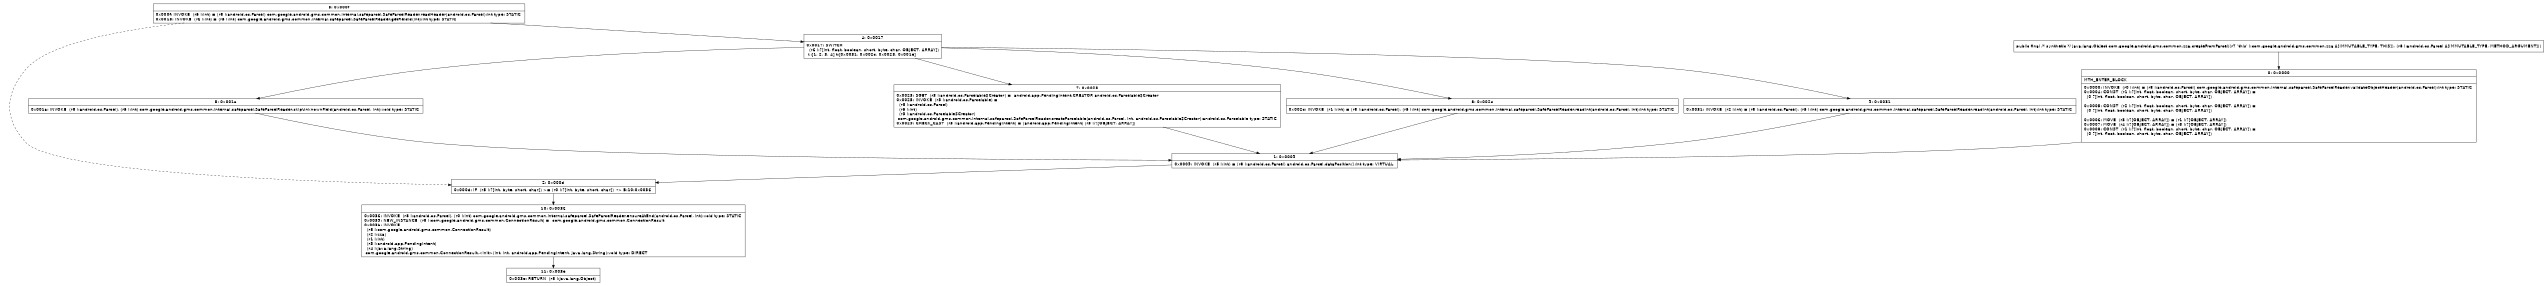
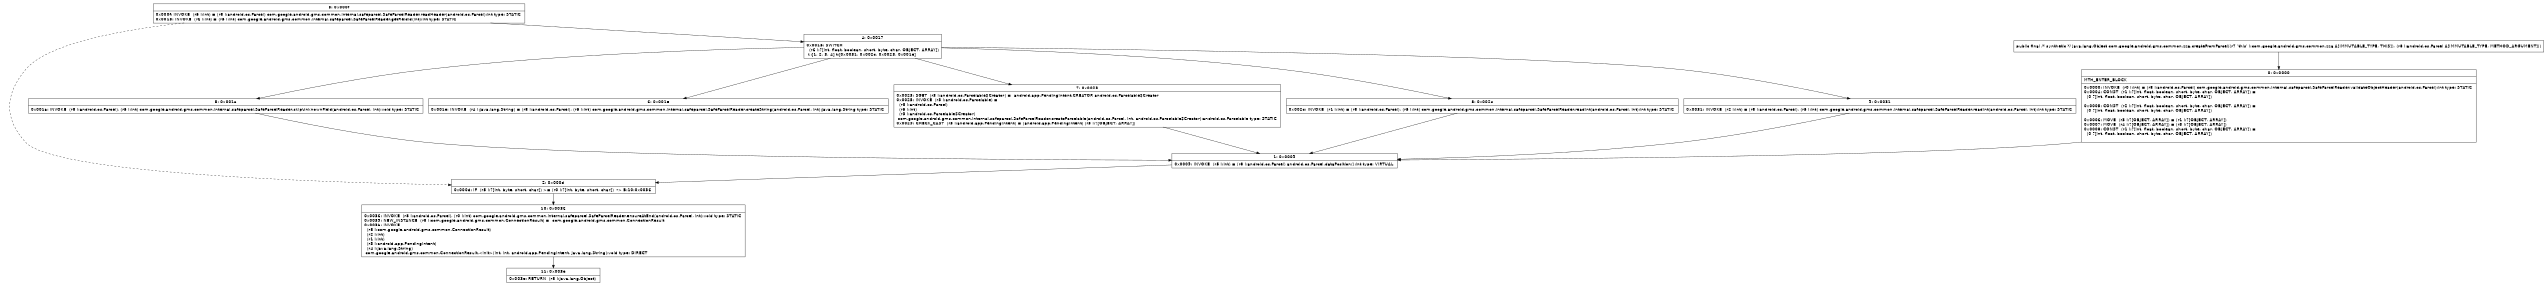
node "4: 0x0017": text "0x0017: SWITCH" -> "0x0015: SWITCH"
node "6: 0x001e": added
node "10: 0x0036": text "(r2 I:zza)" -> "(r2 I:int)"
